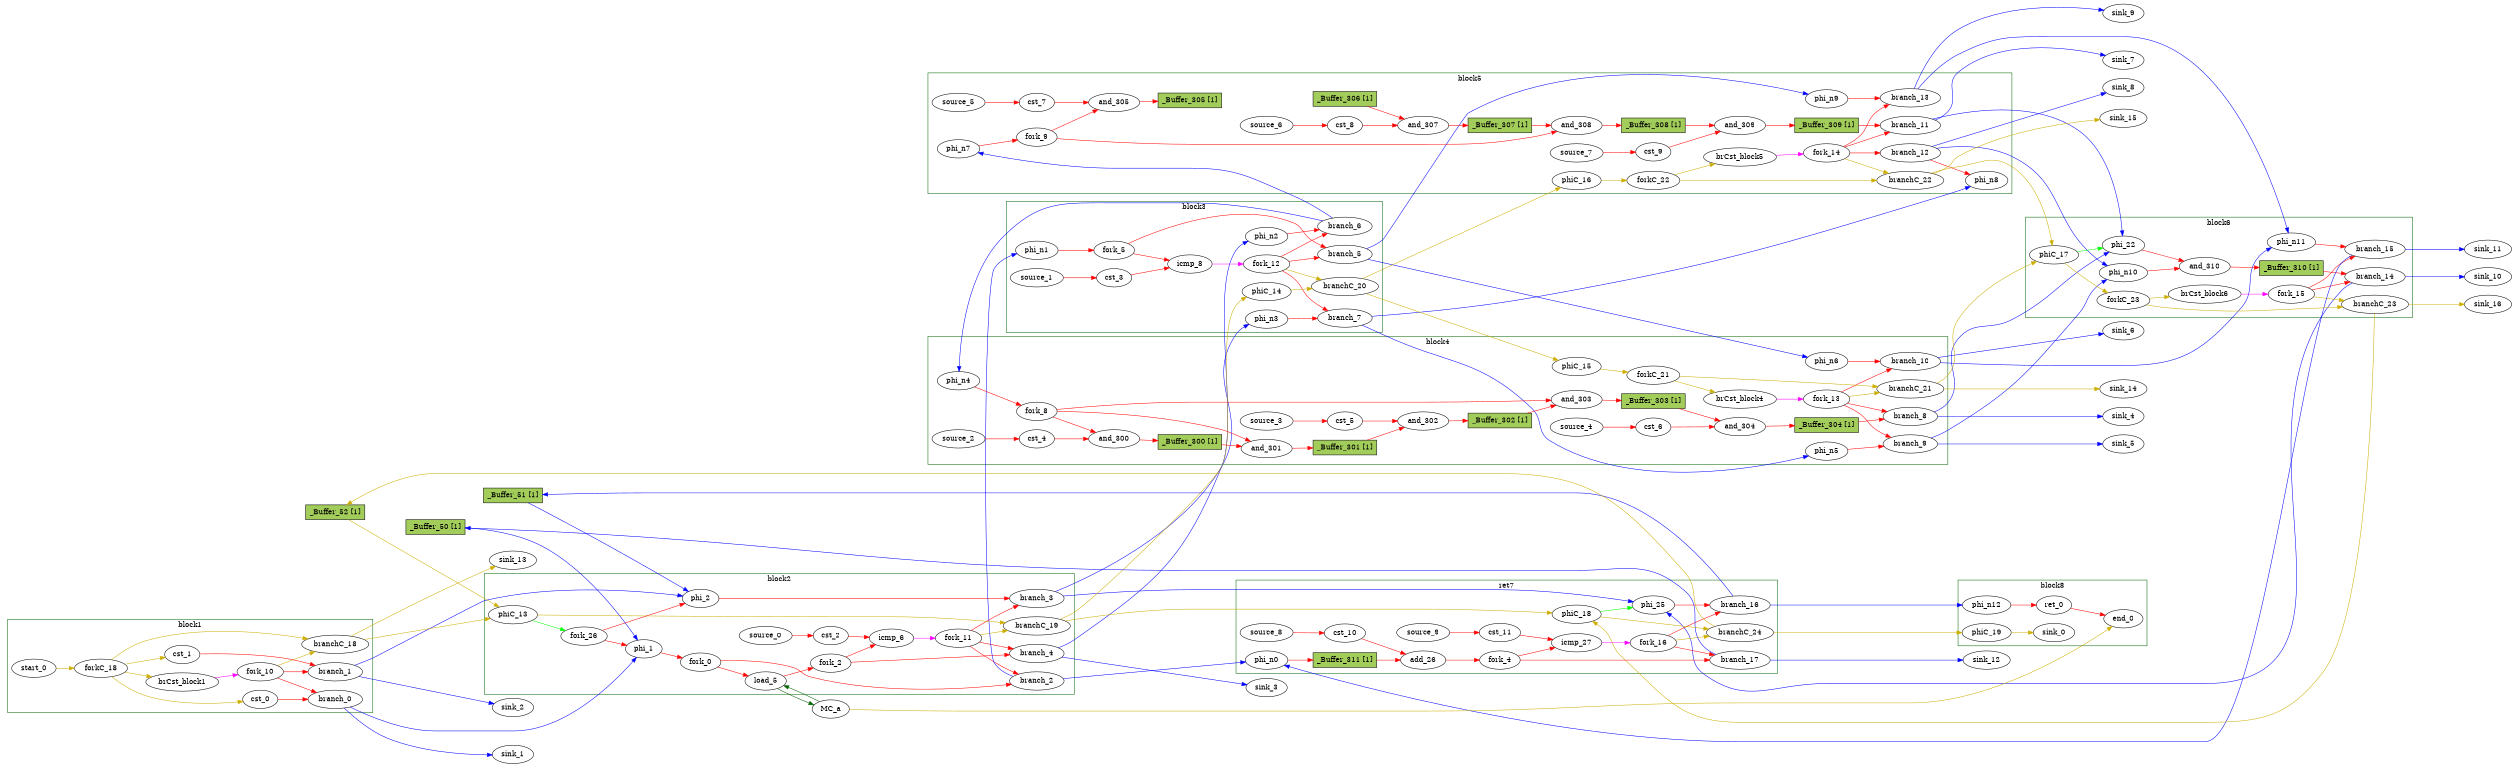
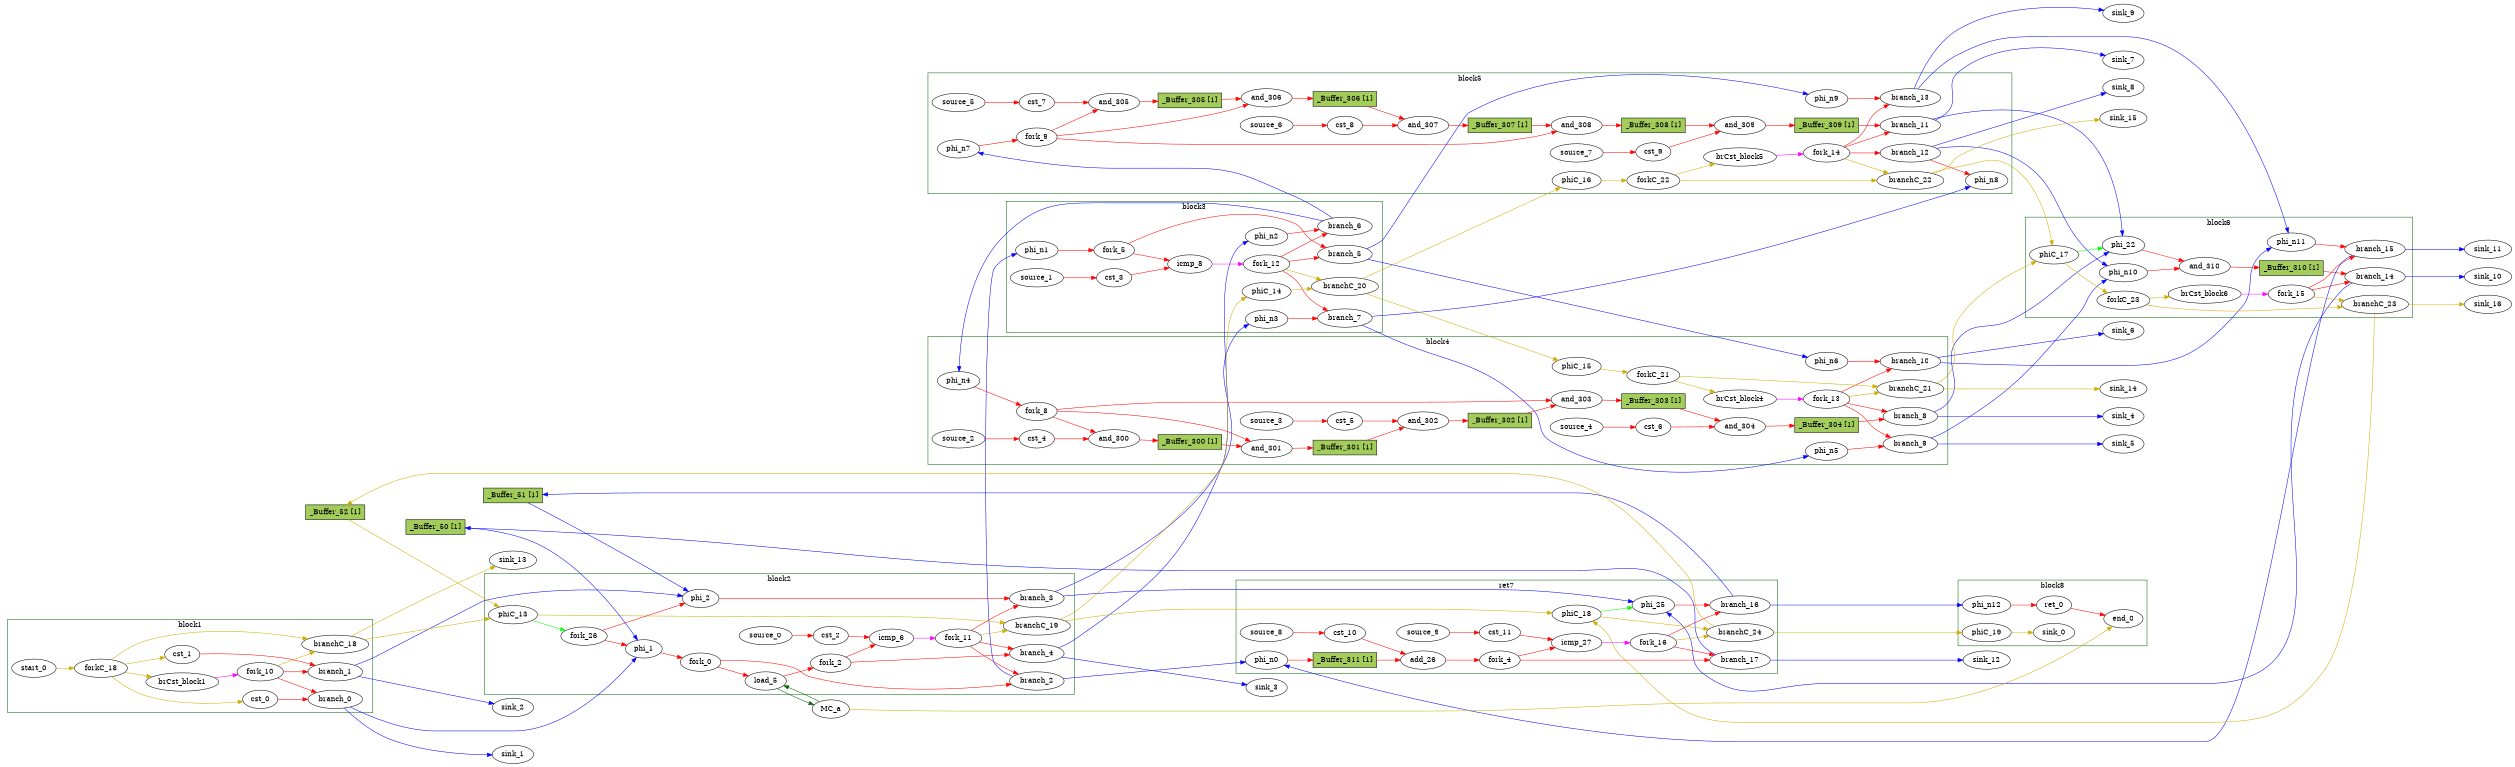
node "and_306": added
